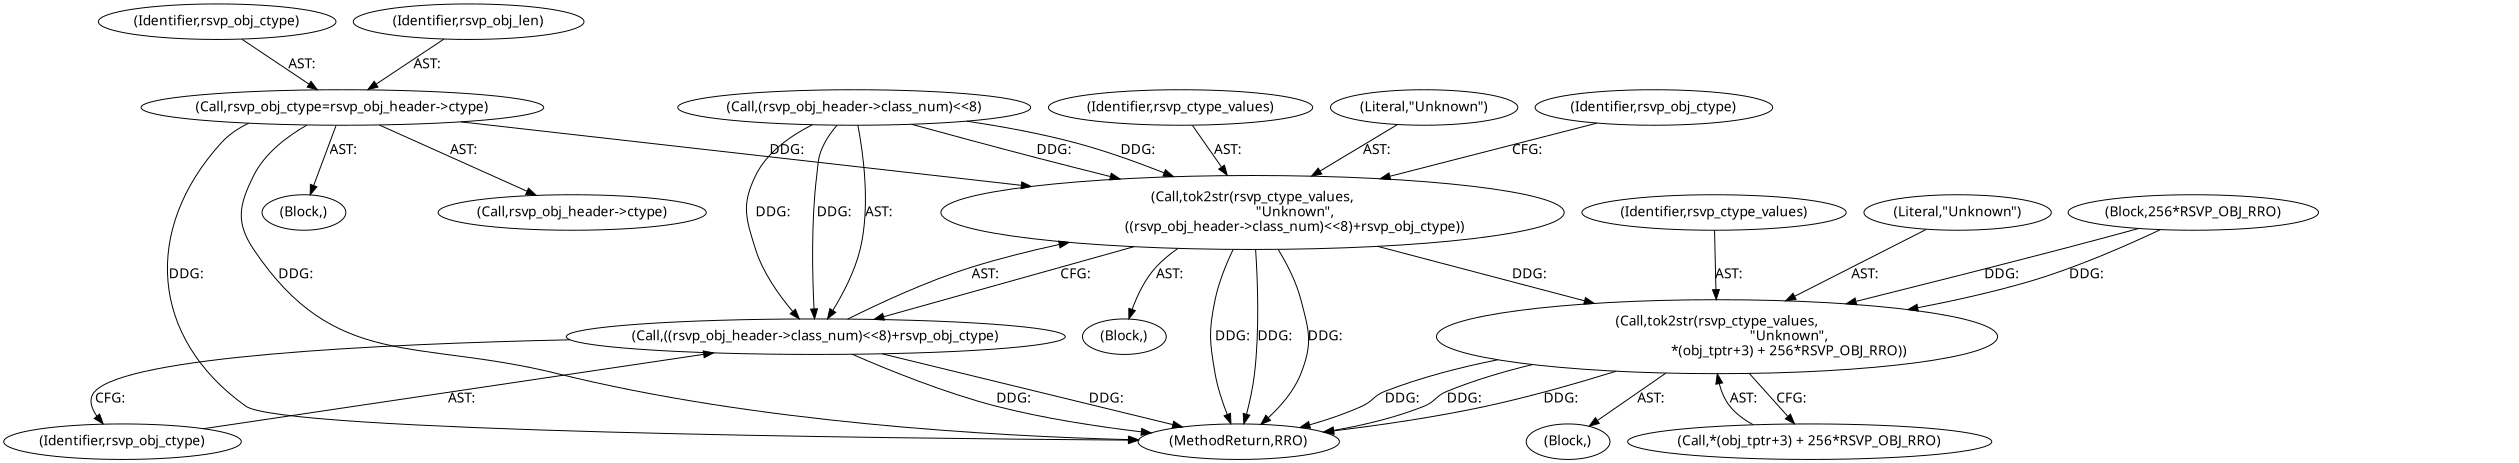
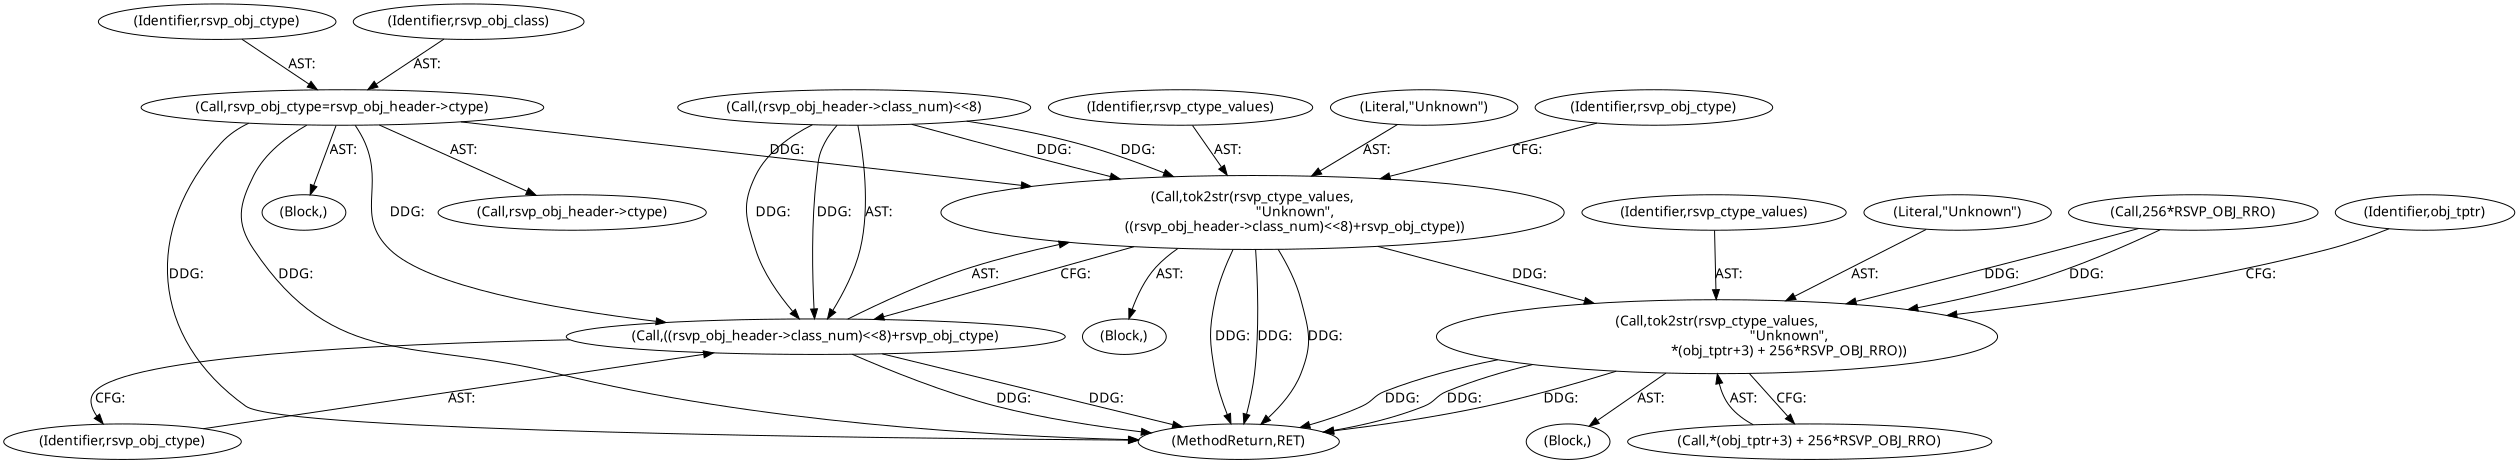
node "(Identifier,rsvp_obj_len)": label "(Identifier,rsvp_obj_len)" -> "(Identifier,rsvp_obj_class)"
node "(Block,256*RSVP_OBJ_RRO)": label "(Block,256*RSVP_OBJ_RRO)" -> "(Call,256*RSVP_OBJ_RRO)"
node "(Identifier,obj_tptr)": added
edge "(Call,rsvp_obj_ctype=rsvp_obj_header->ctype)" -> "(Call,((rsvp_obj_header->class_num)<<8)+rsvp_obj_ctype)": added, label "DDG:"
node "(MethodReturn,RRO)": label "(MethodReturn,RRO)" -> "(MethodReturn,RET)"
